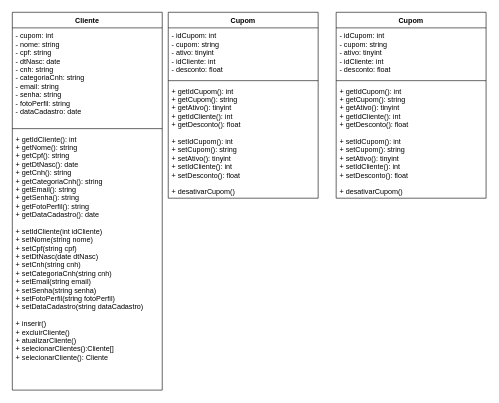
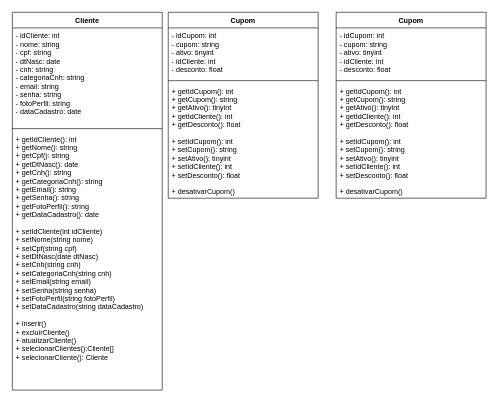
node "- cupom: int - nome: string - cpf: string - dtNasc: date - cnh: string - categoriaCnh: string - email: string - senha: string - fotoPerfil: string - dataCadastro: date": label "- cupom: int - nome: string - cpf: string - dtNasc: date - cnh: string - categoriaCnh: string - email: string - senha: string - fotoPerfil: string - dataCadastro: date" -> "- idCliente: int - nome: string - cpf: string - dtNasc: date - cnh: string - categoriaCnh: string - email: string - senha: string - fotoPerfil: string - dataCadastro: date"
